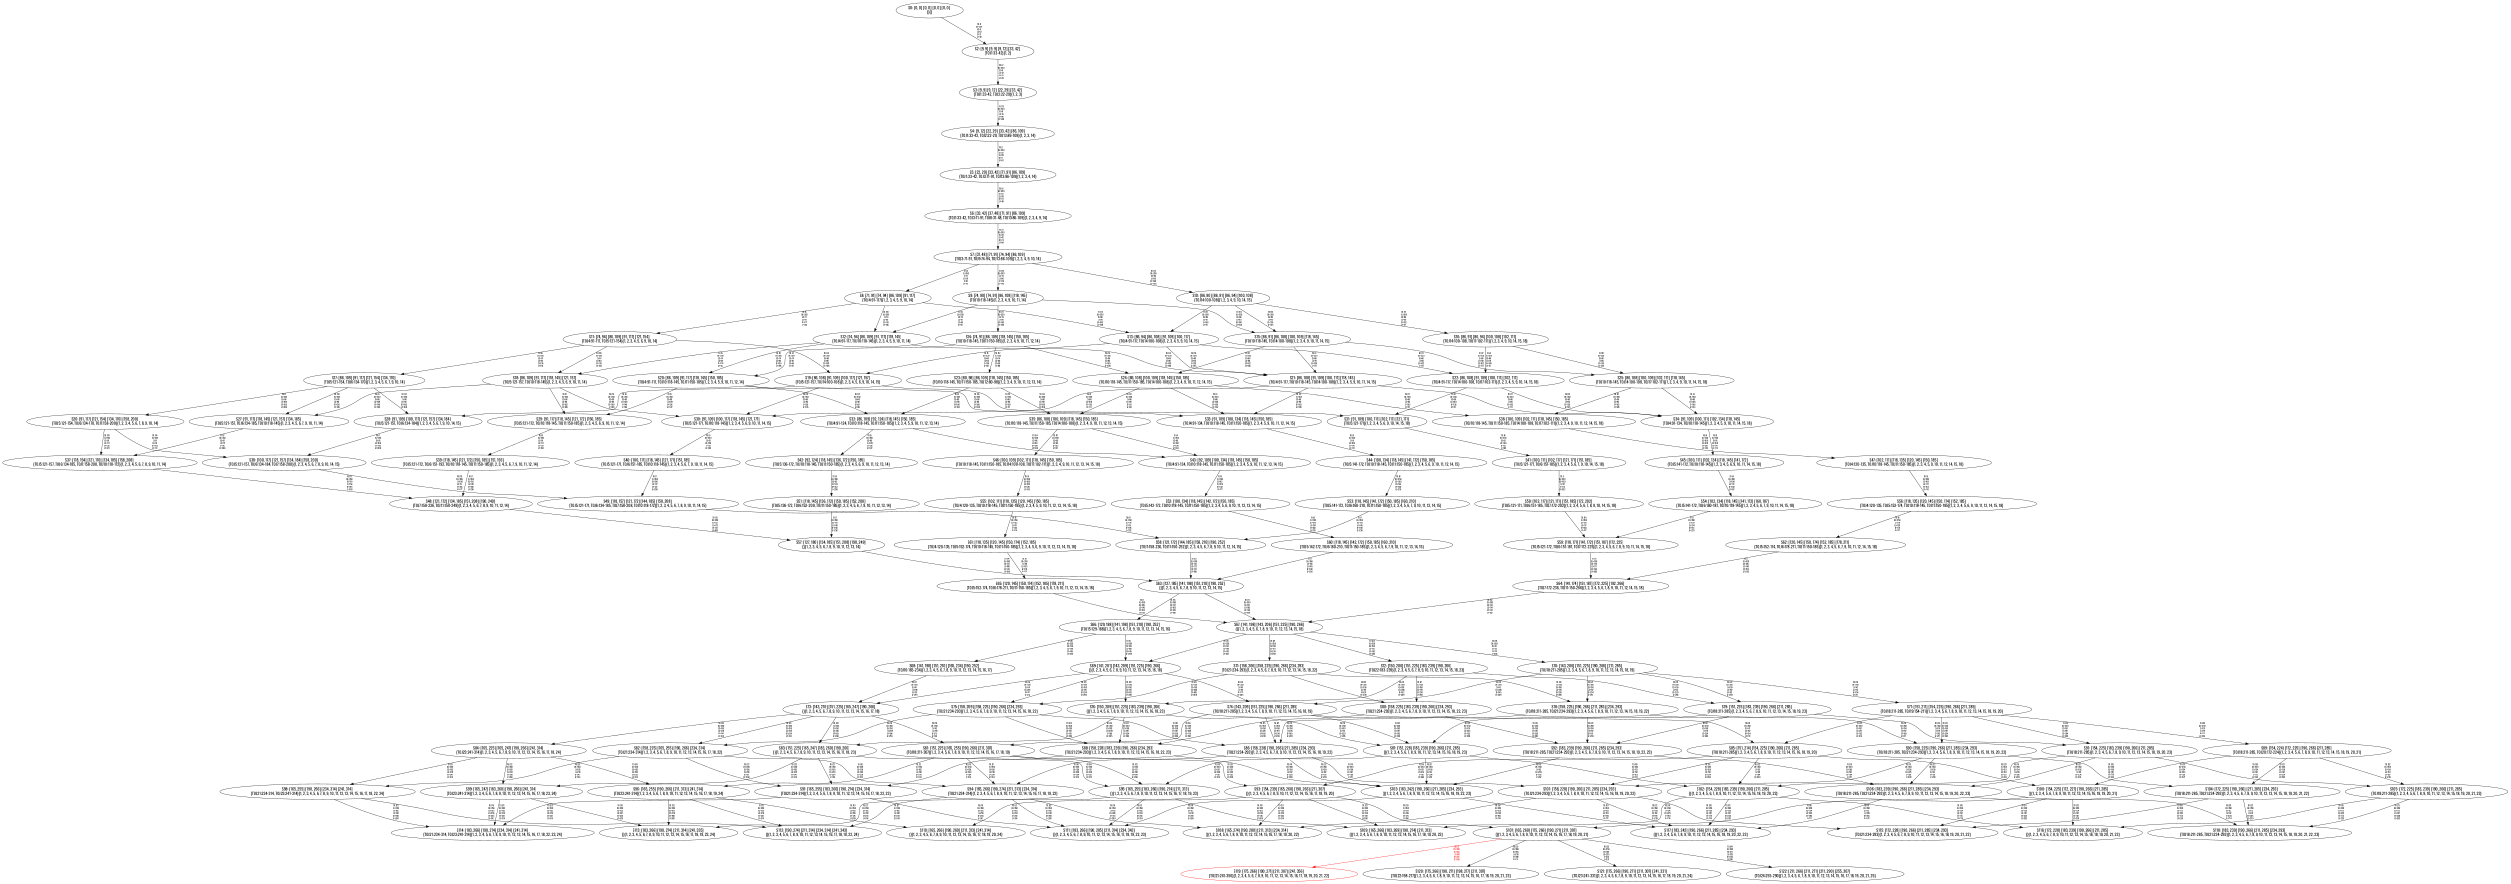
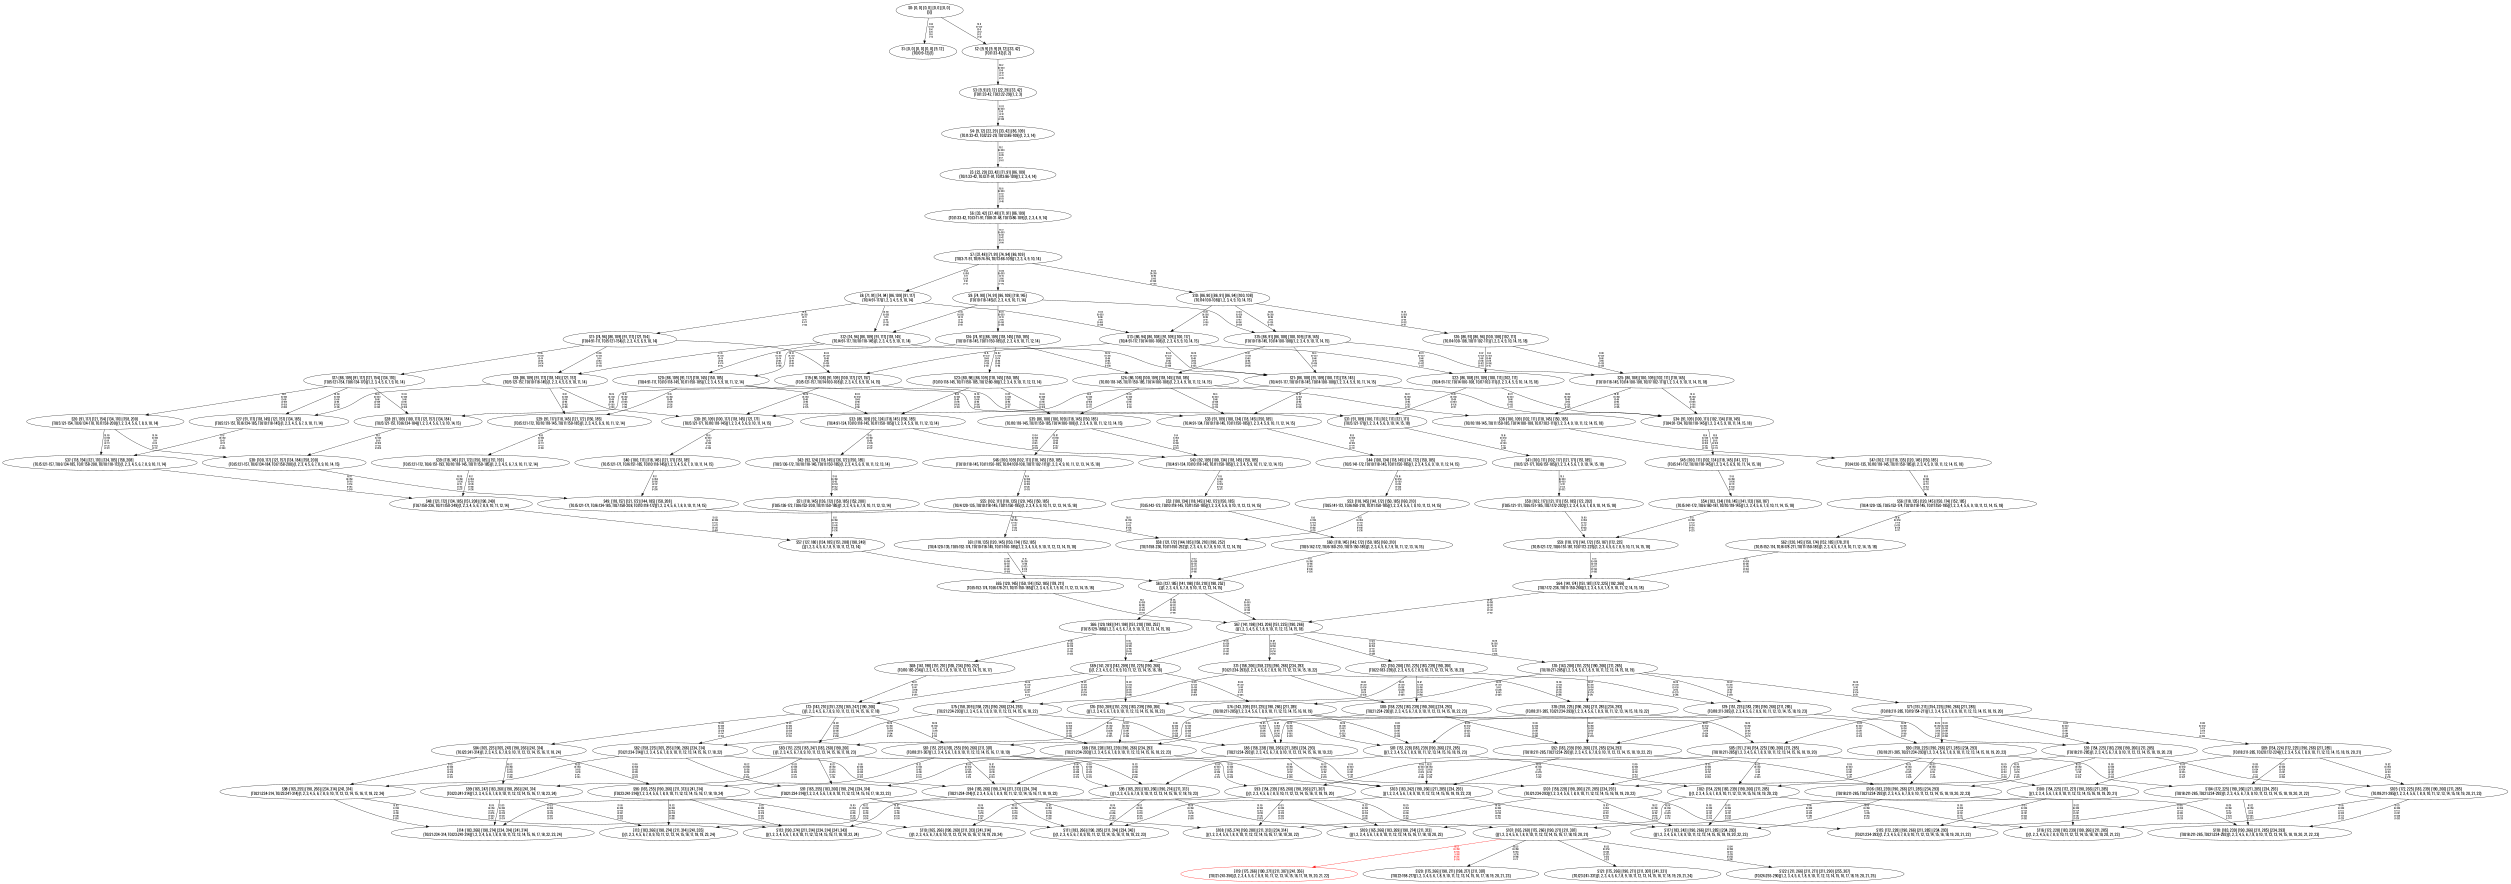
node "S1: [0, 0] [0, 0] [0, 0] [9, 12] {T0J0:9-12}{1}": added
